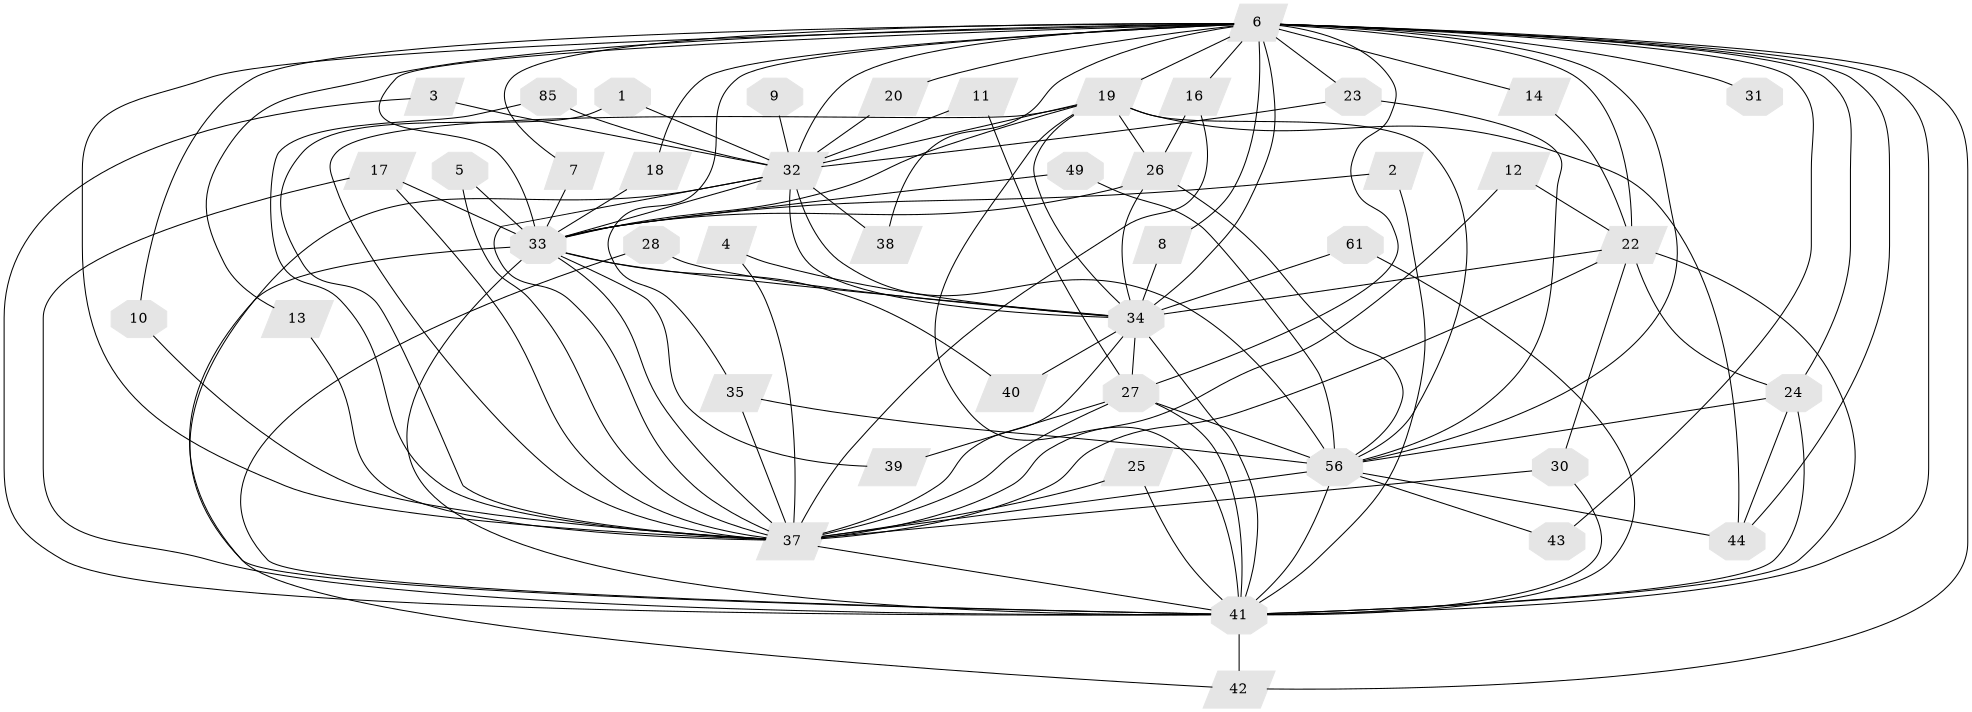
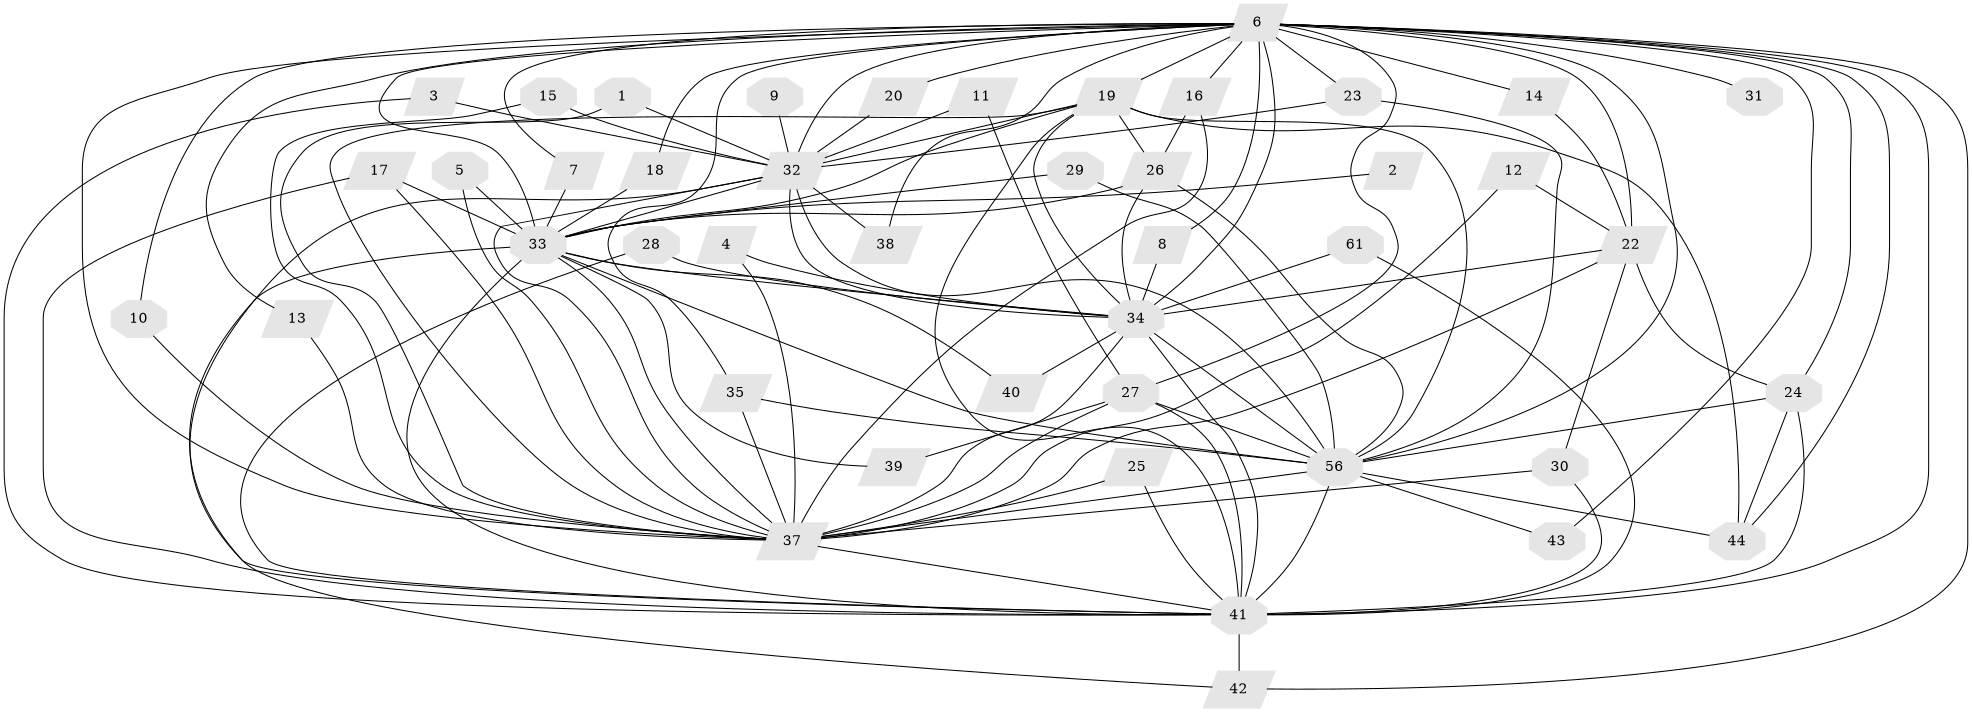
node "85": label "85" -> "15"
node "49": label "49" -> "29"
edge "34" -- "27": now "34" -- "56"
edge "33" -- "56": added
edge "2" -- "41": removed
edge "22" -- "41": removed
